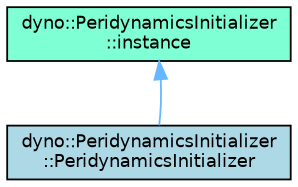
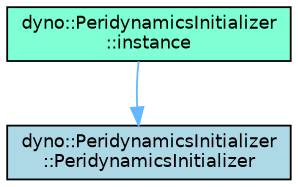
edge "dyno::PeridynamicsInitializer ::PeridynamicsInitializer" -> "dyno::PeridynamicsInitializer ::instance": reversed
